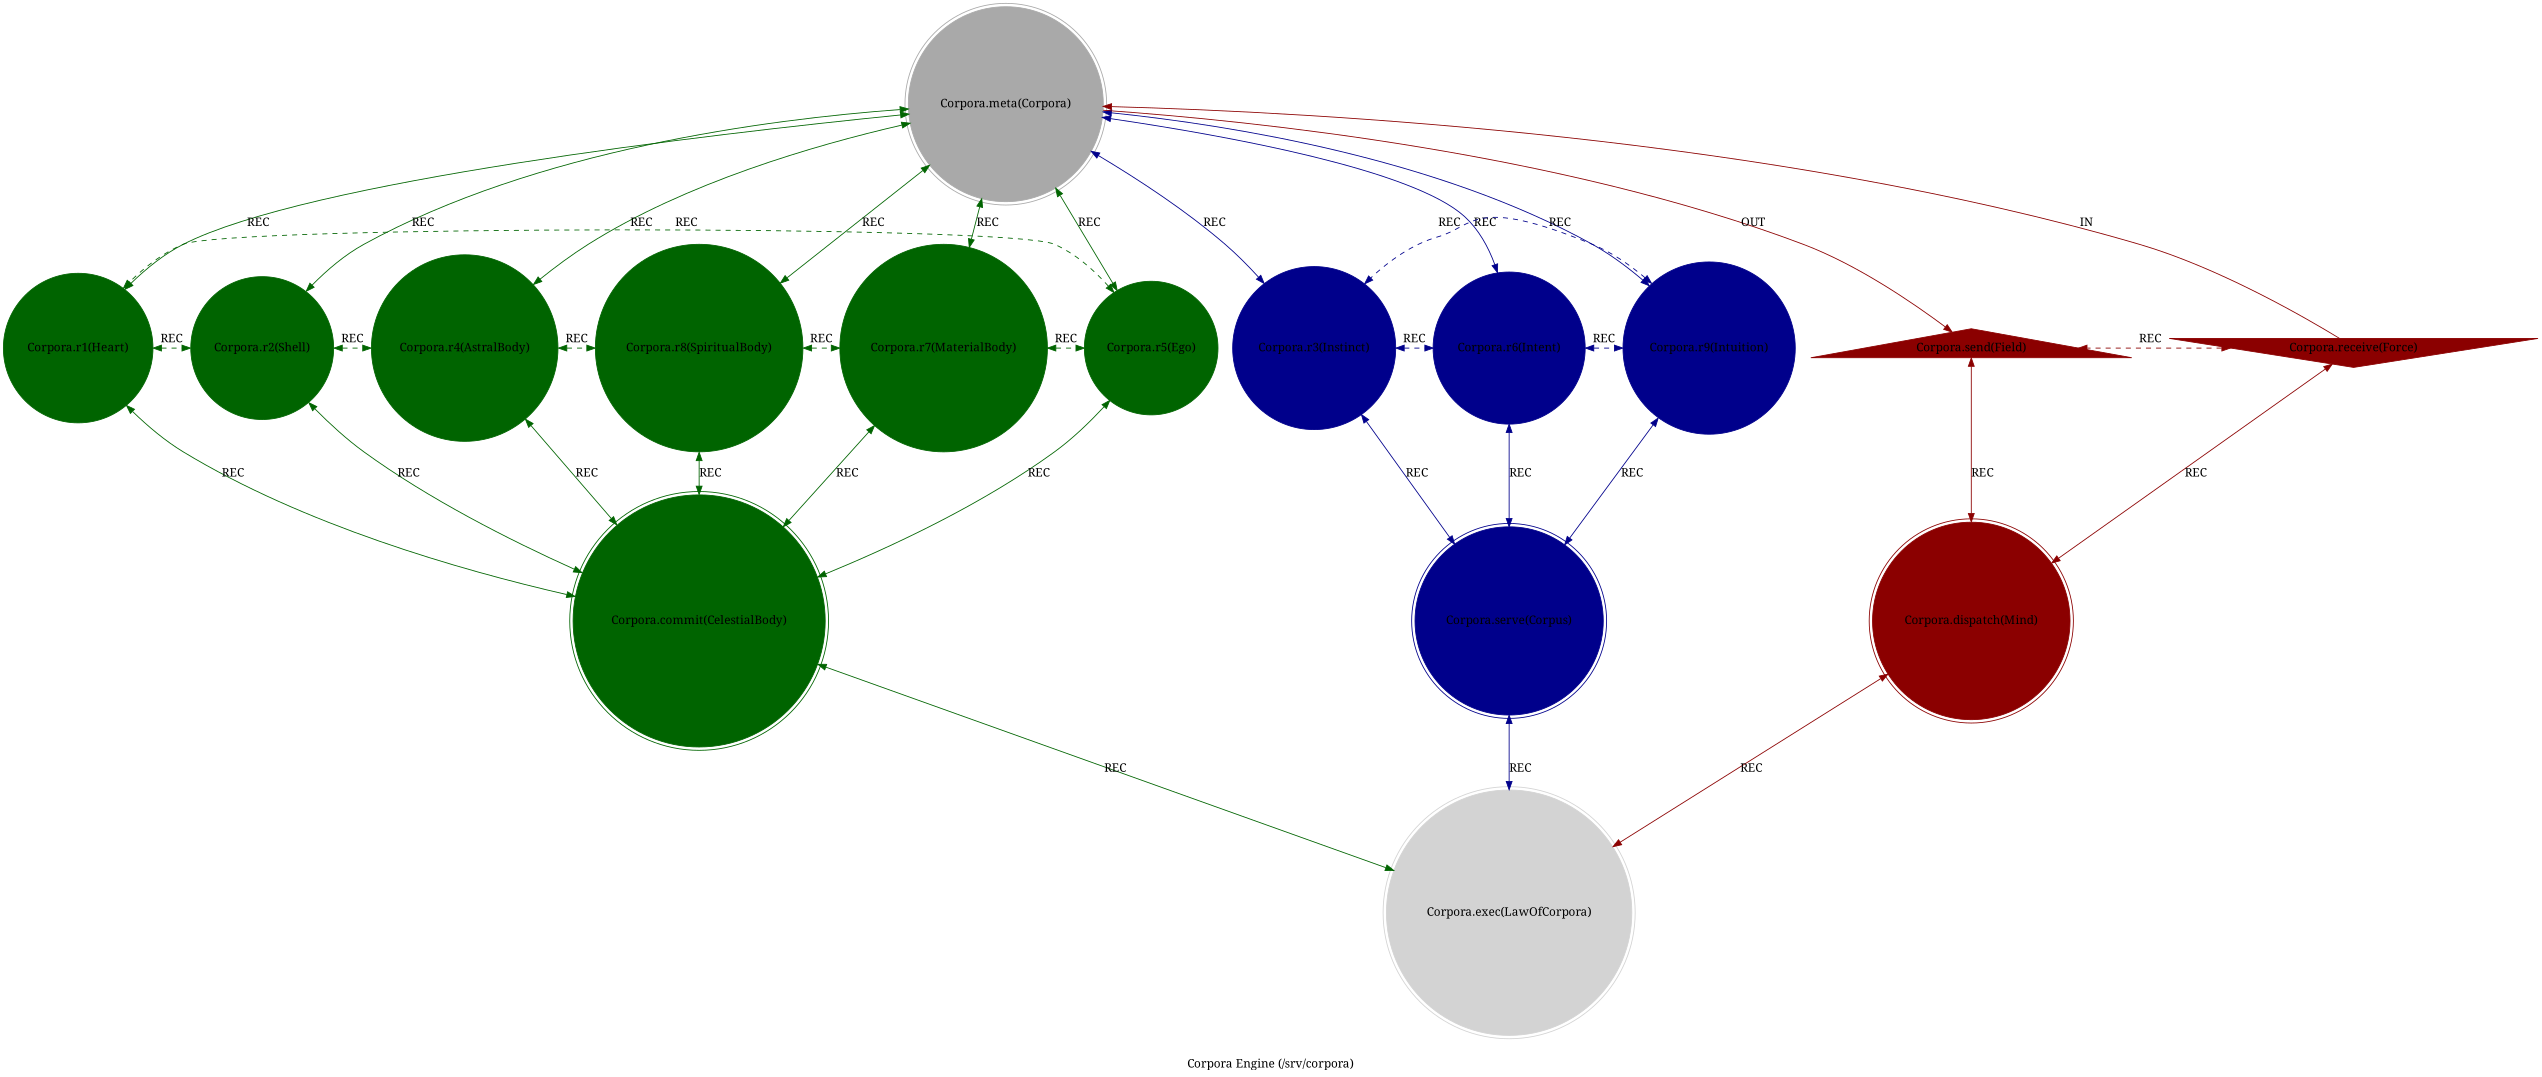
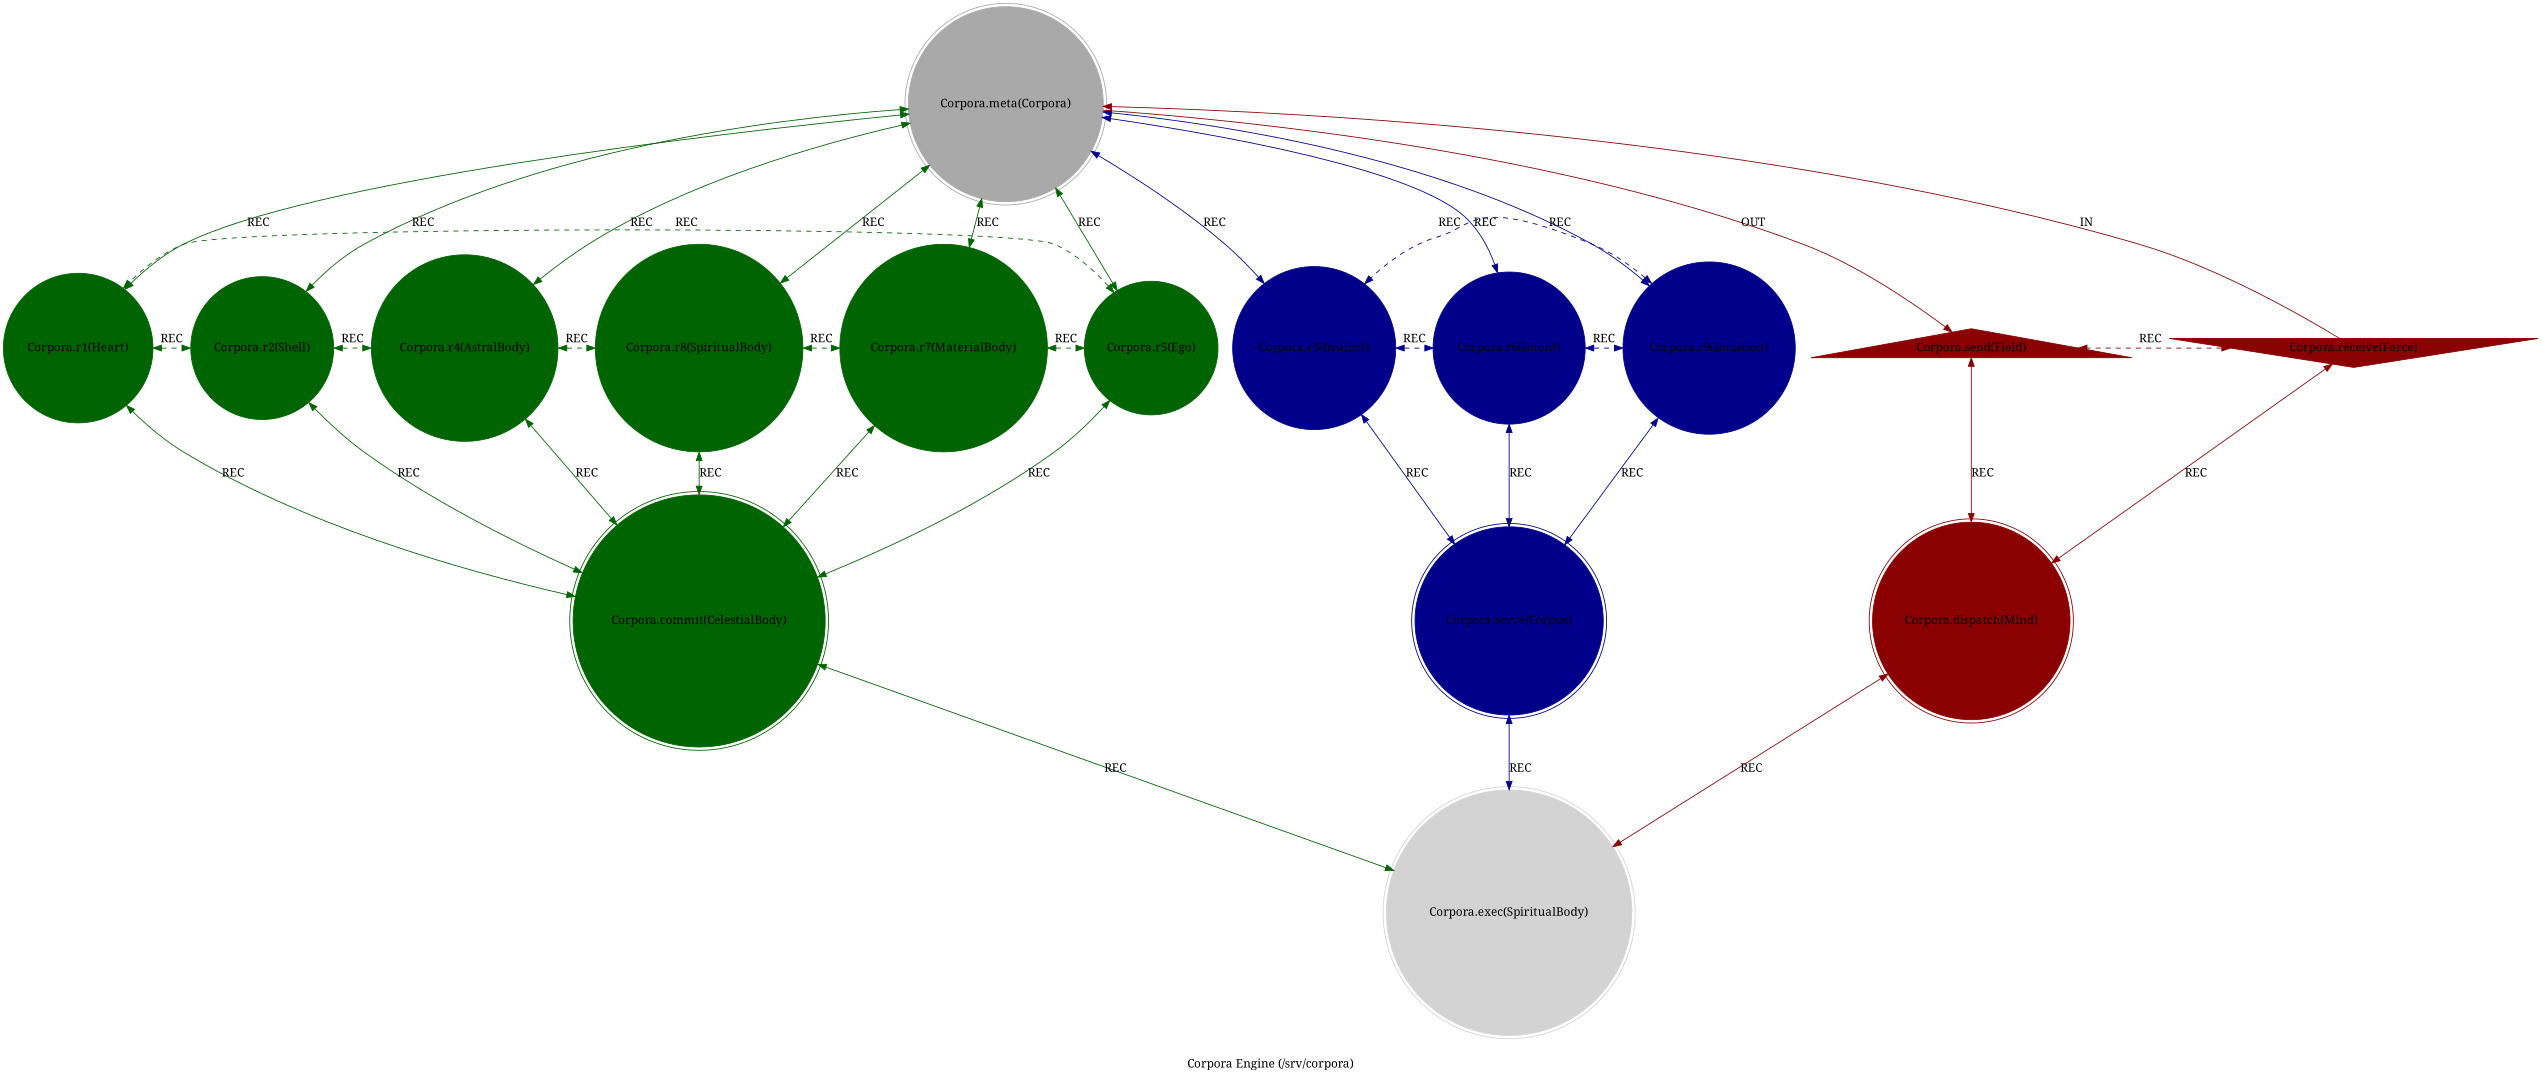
node "Corpora.exec(LawOfCorpora)": label "Corpora.exec(LawOfCorpora)" -> "Corpora.exec(SpiritualBody)"
